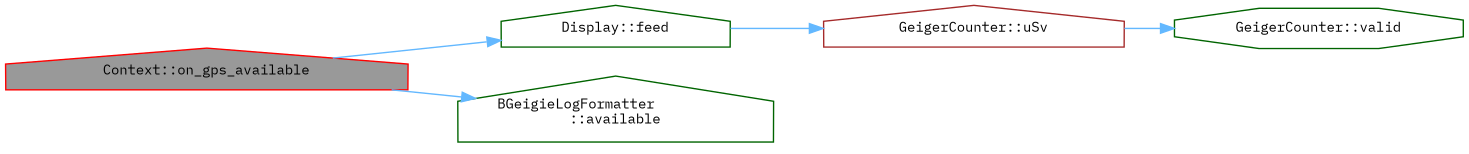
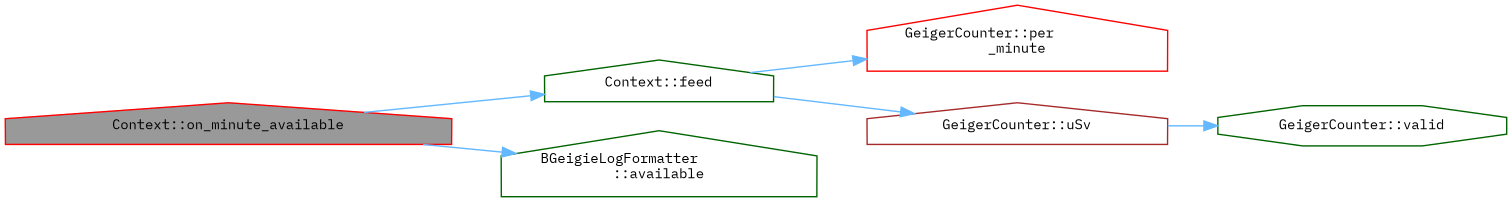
node "Display::feed": label "Display::feed" -> "Context::feed"
node "GeigerCounter::per _minute": added
node "Context::on_gps_available": label "Context::on_gps_available" -> "Context::on_minute_available"
